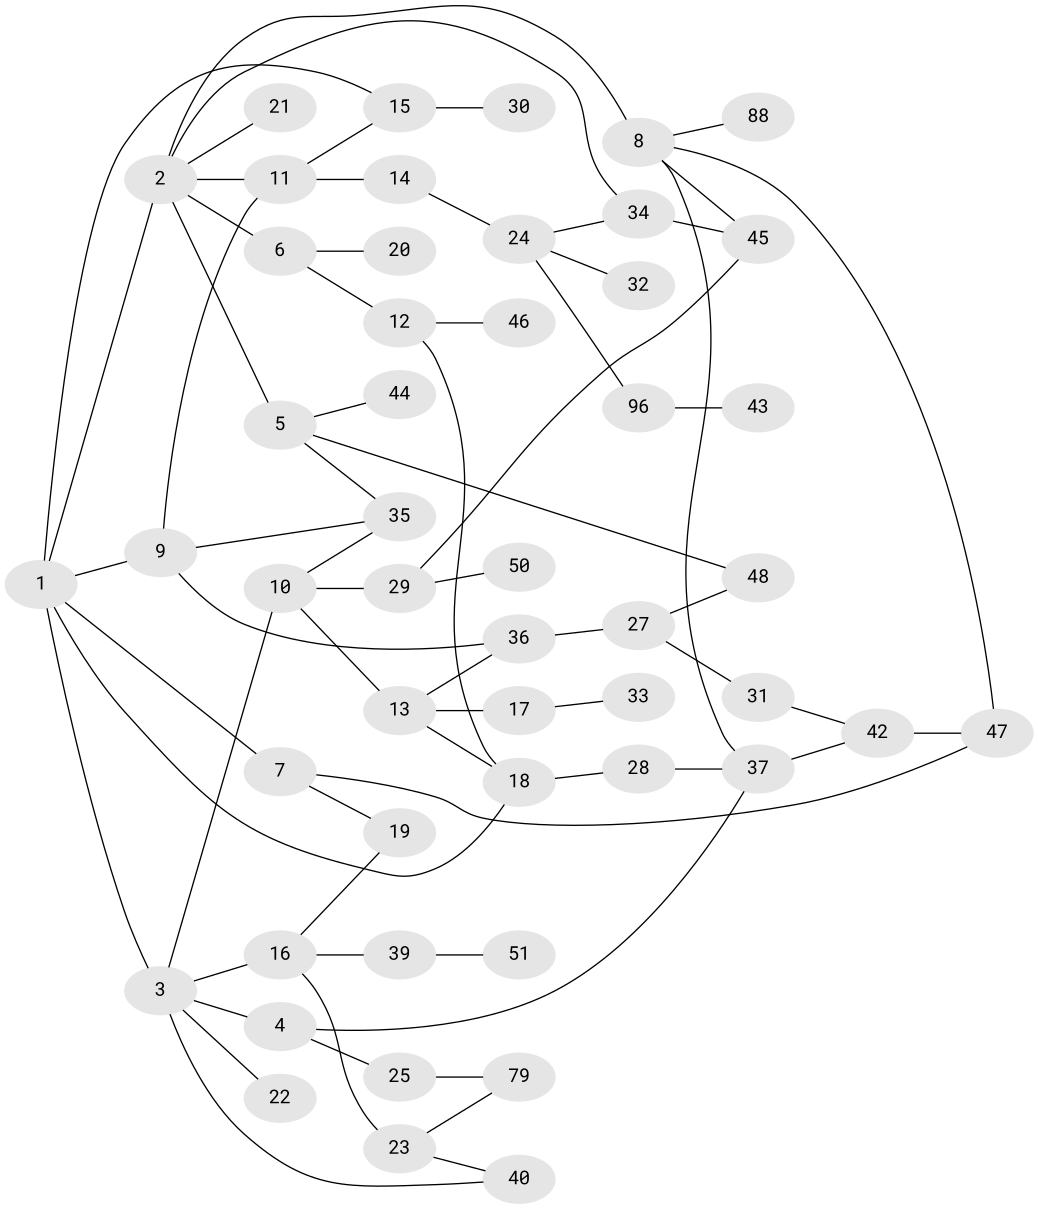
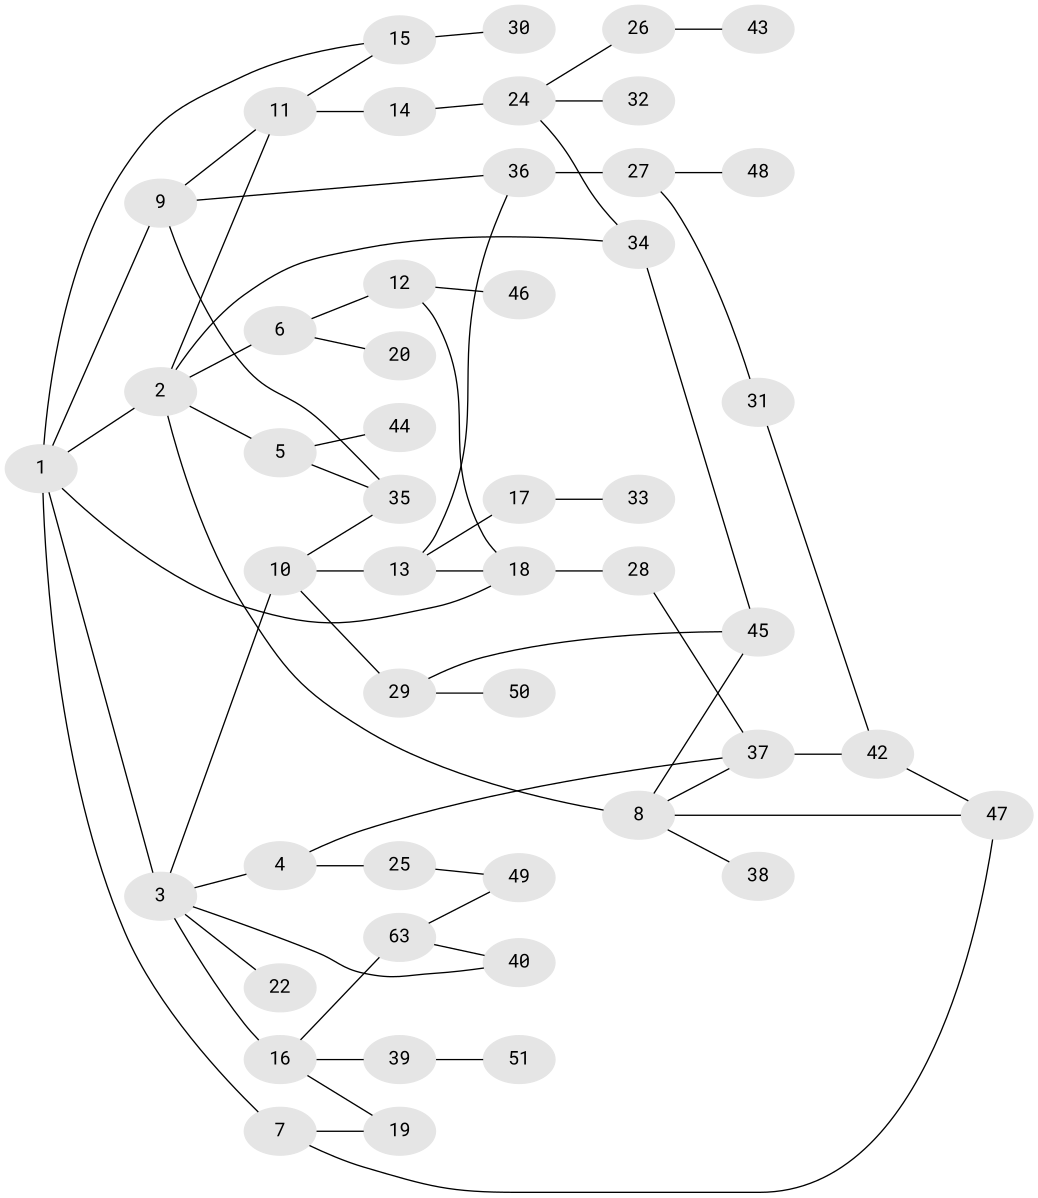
node "21": removed
node "88": label "88" -> "38"
node "96": label "96" -> "26"
edge "5" -- "48": removed
node "79": label "79" -> "49"
node "23": label "23" -> "63"
